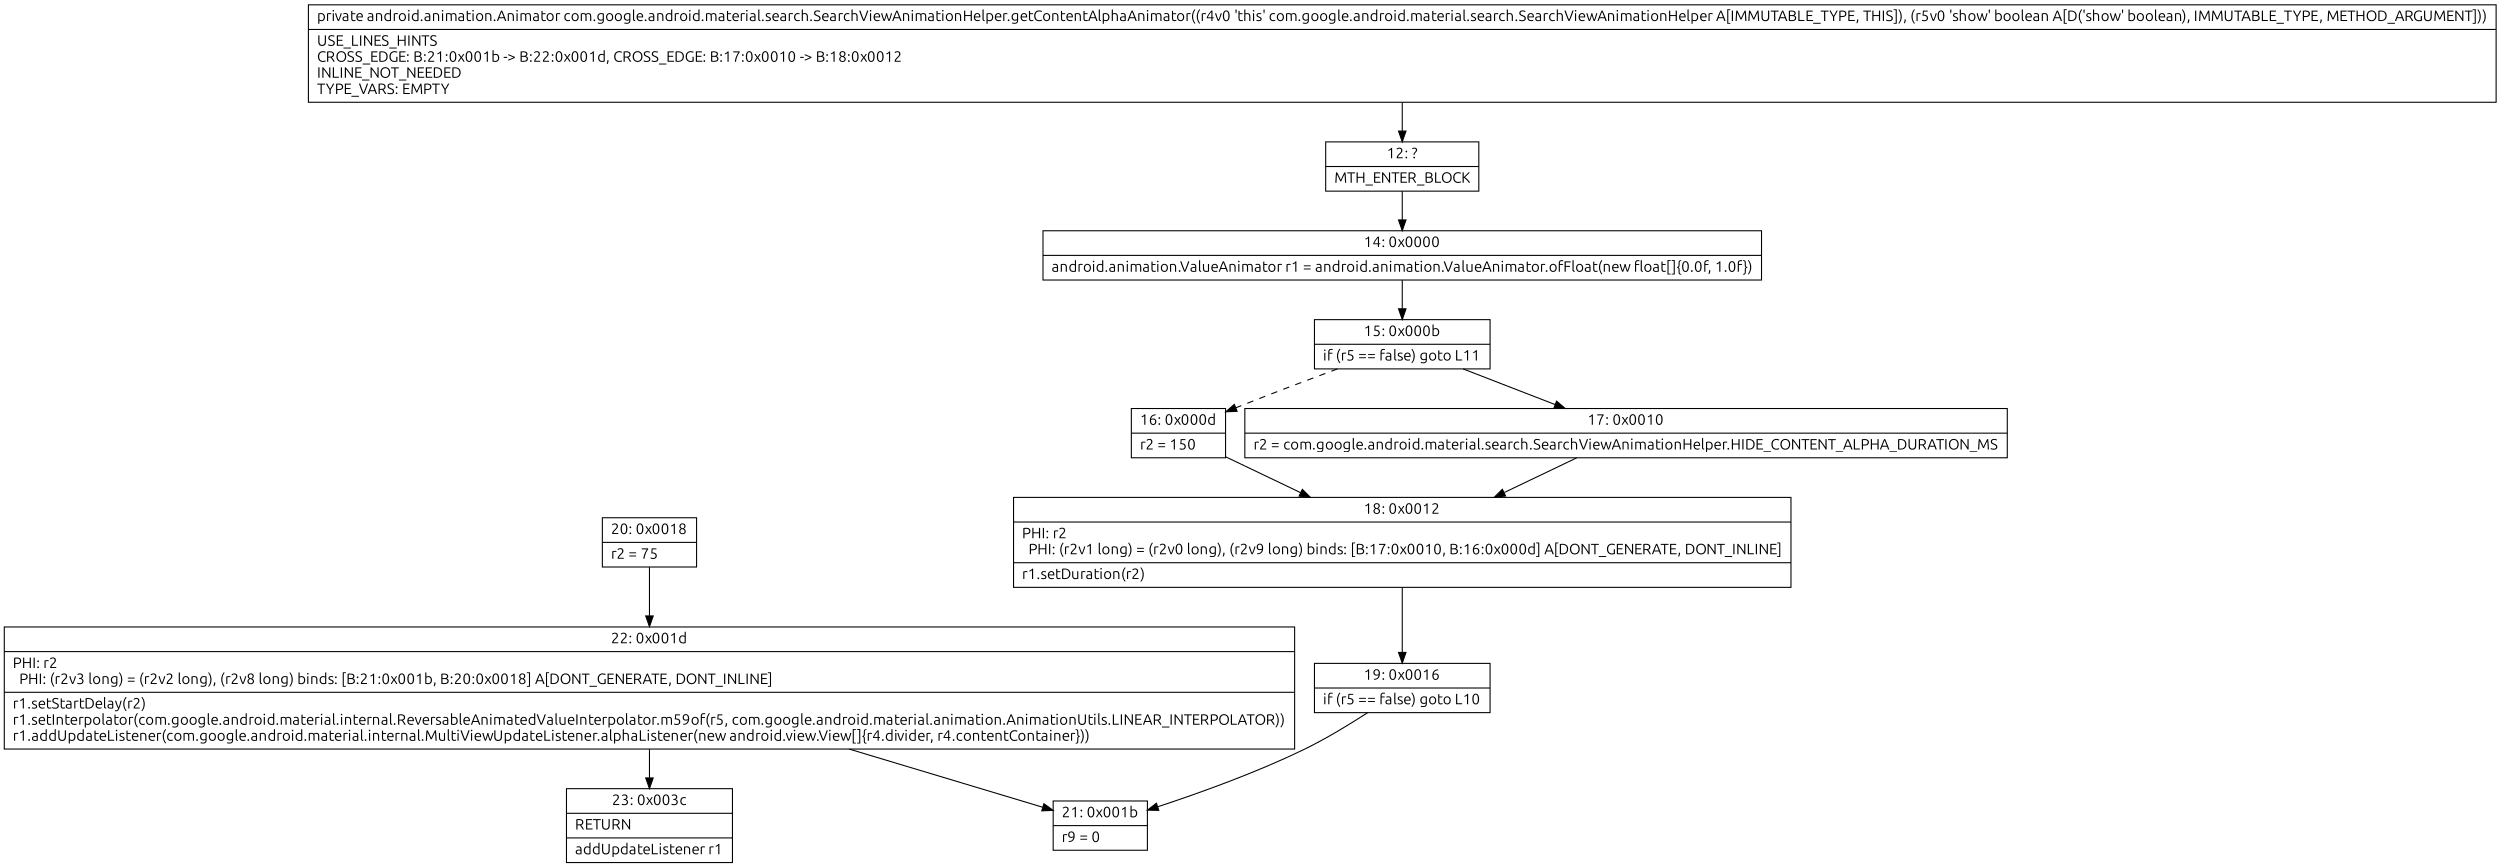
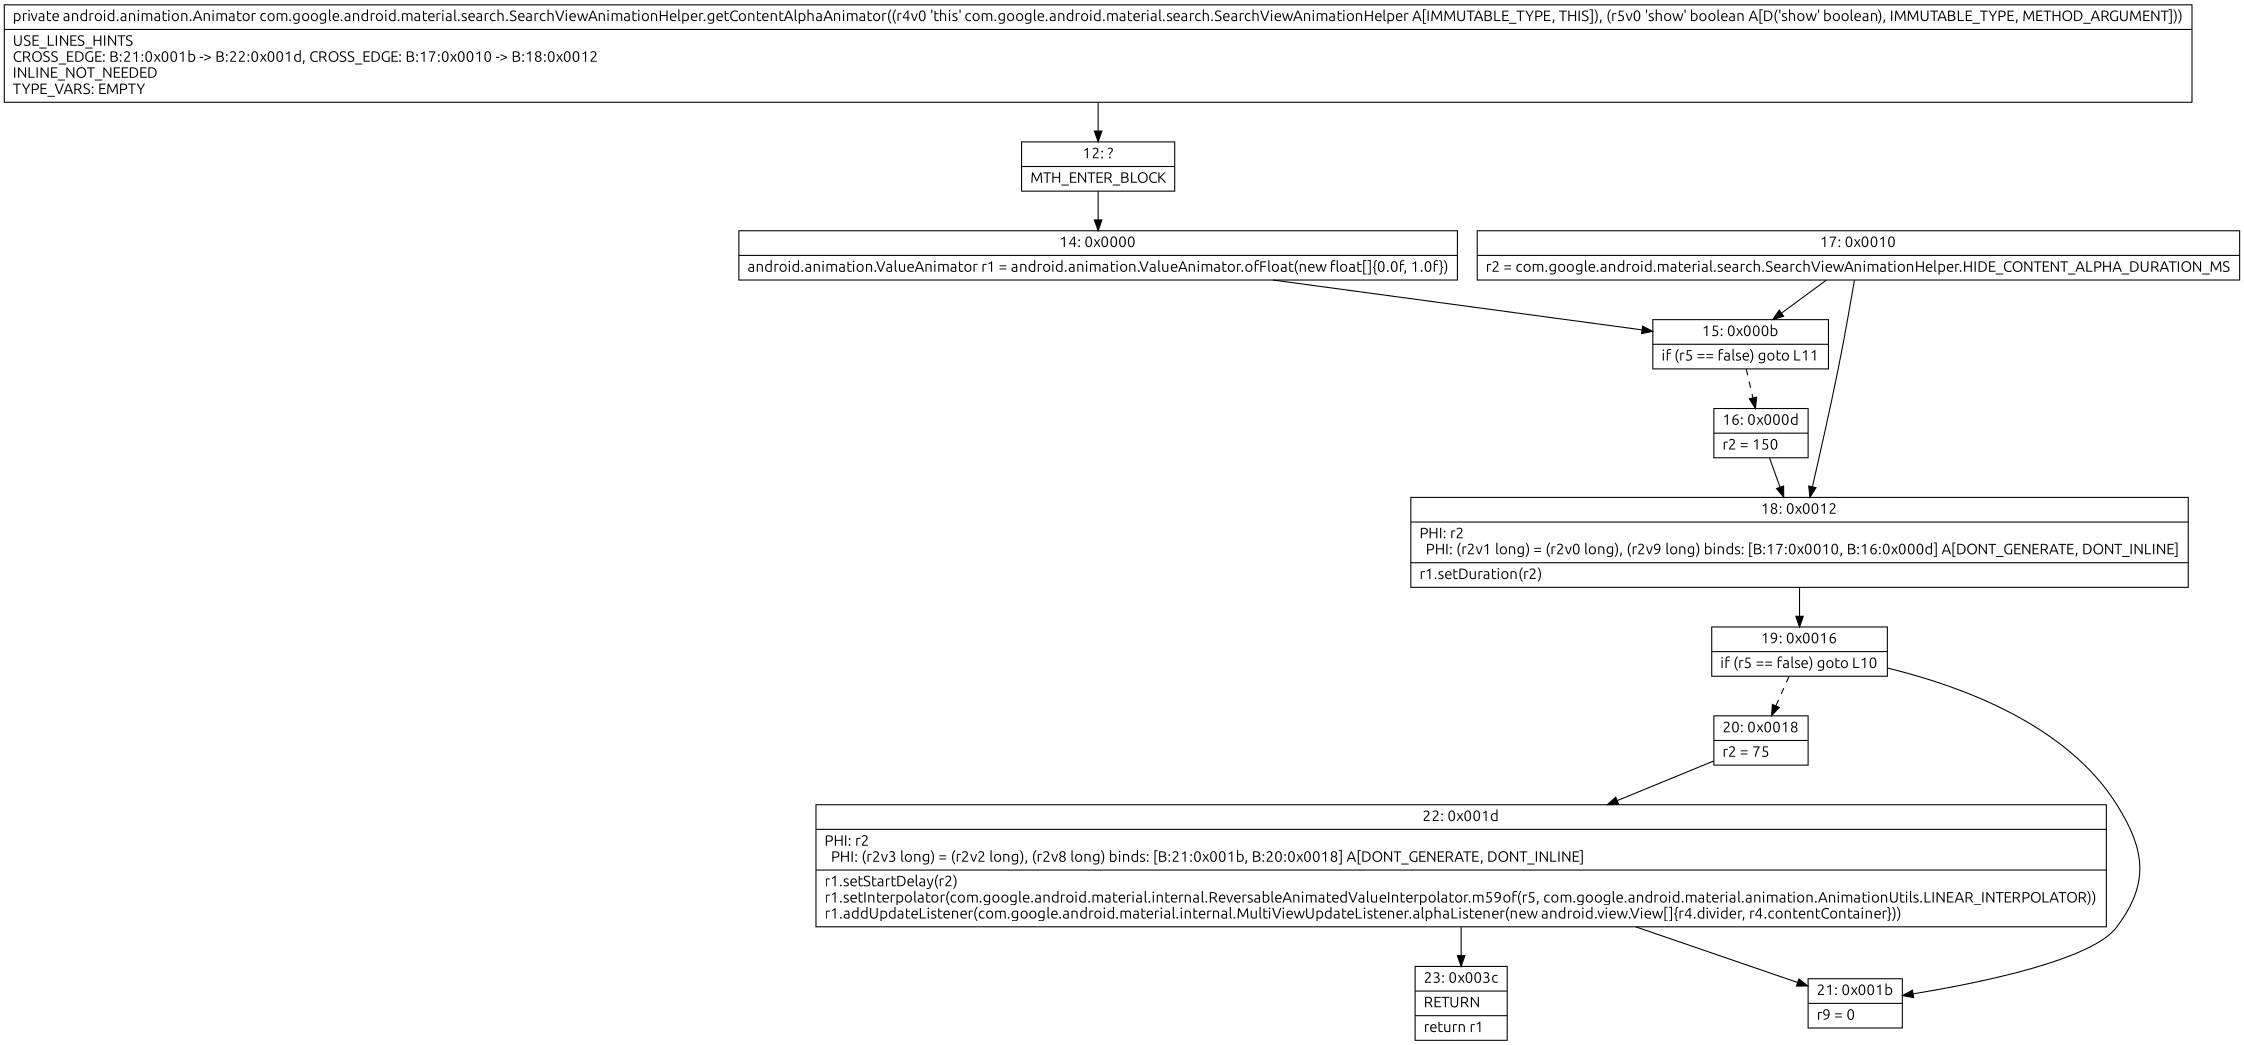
edge "15: 0x000b" -> "17: 0x0010": reversed
edge "19: 0x0016" -> "20: 0x0018": added
node "23: 0x003c": text "addUpdateListener r1" -> "return r1"
